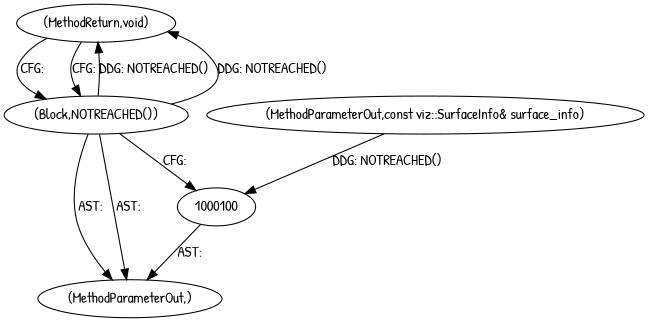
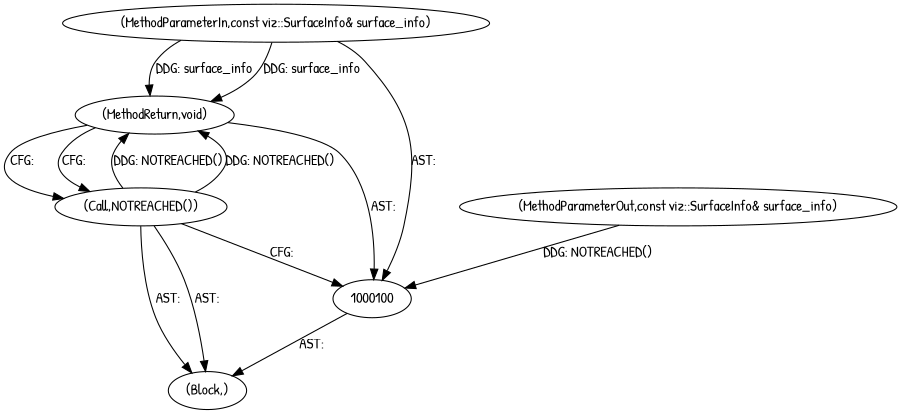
node "(MethodParameterIn,const viz::SurfaceInfo& surface_info)": added
node "(Block,NOTREACHED())": label "(Block,NOTREACHED())" -> "(Call,NOTREACHED())"
edge "(MethodReturn,void)" -> "1000100": added, label "AST:"
node "(MethodParameterOut,)": label "(MethodParameterOut,)" -> "(Block,)"
